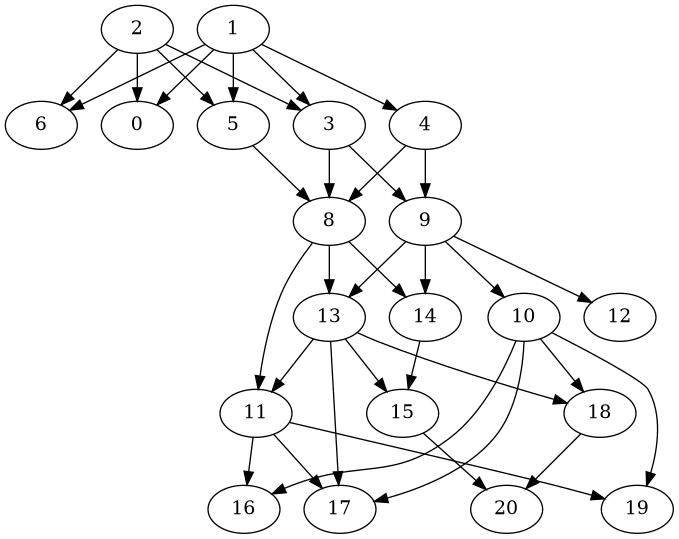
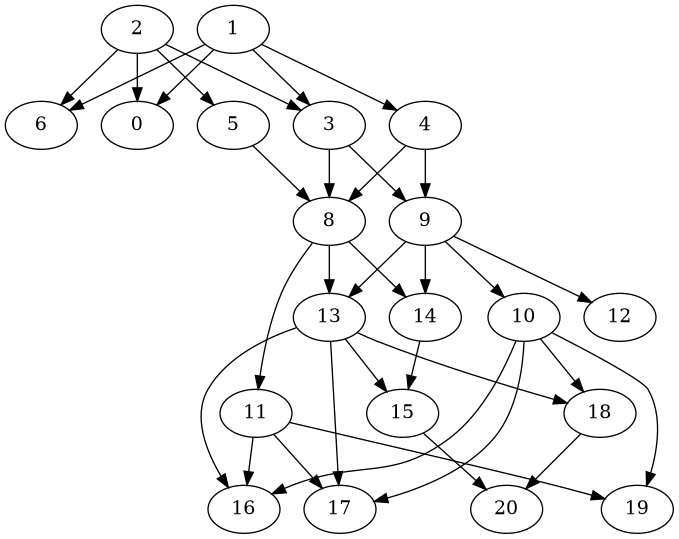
edge "1" -> "5": removed
edge "13" -> "11": now "13" -> "16"
